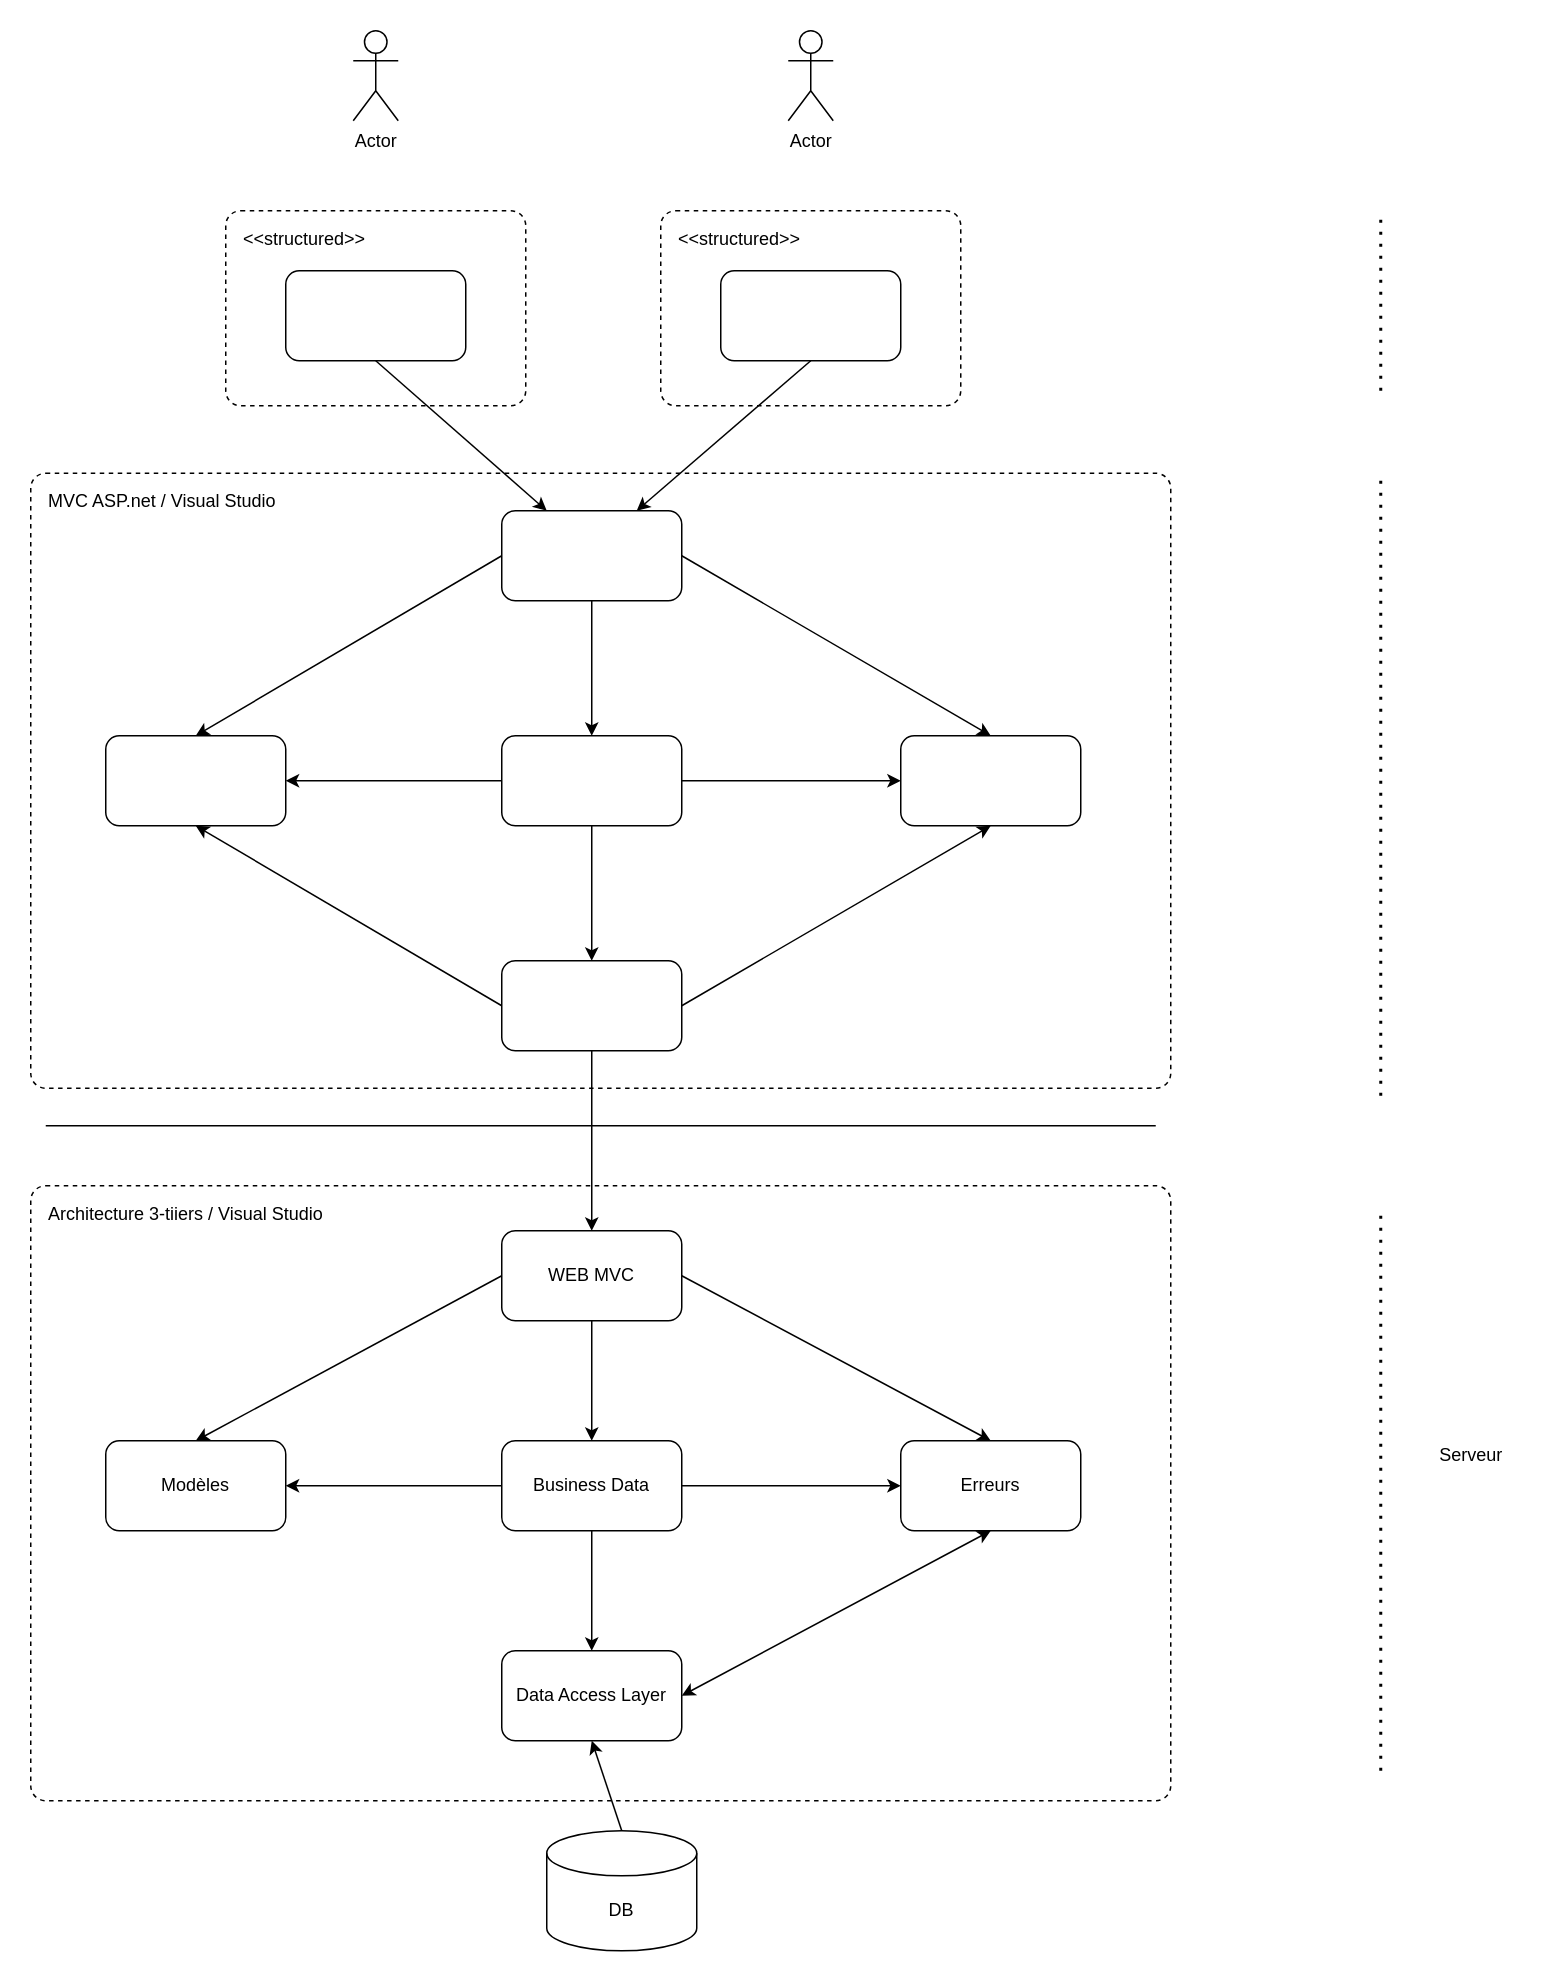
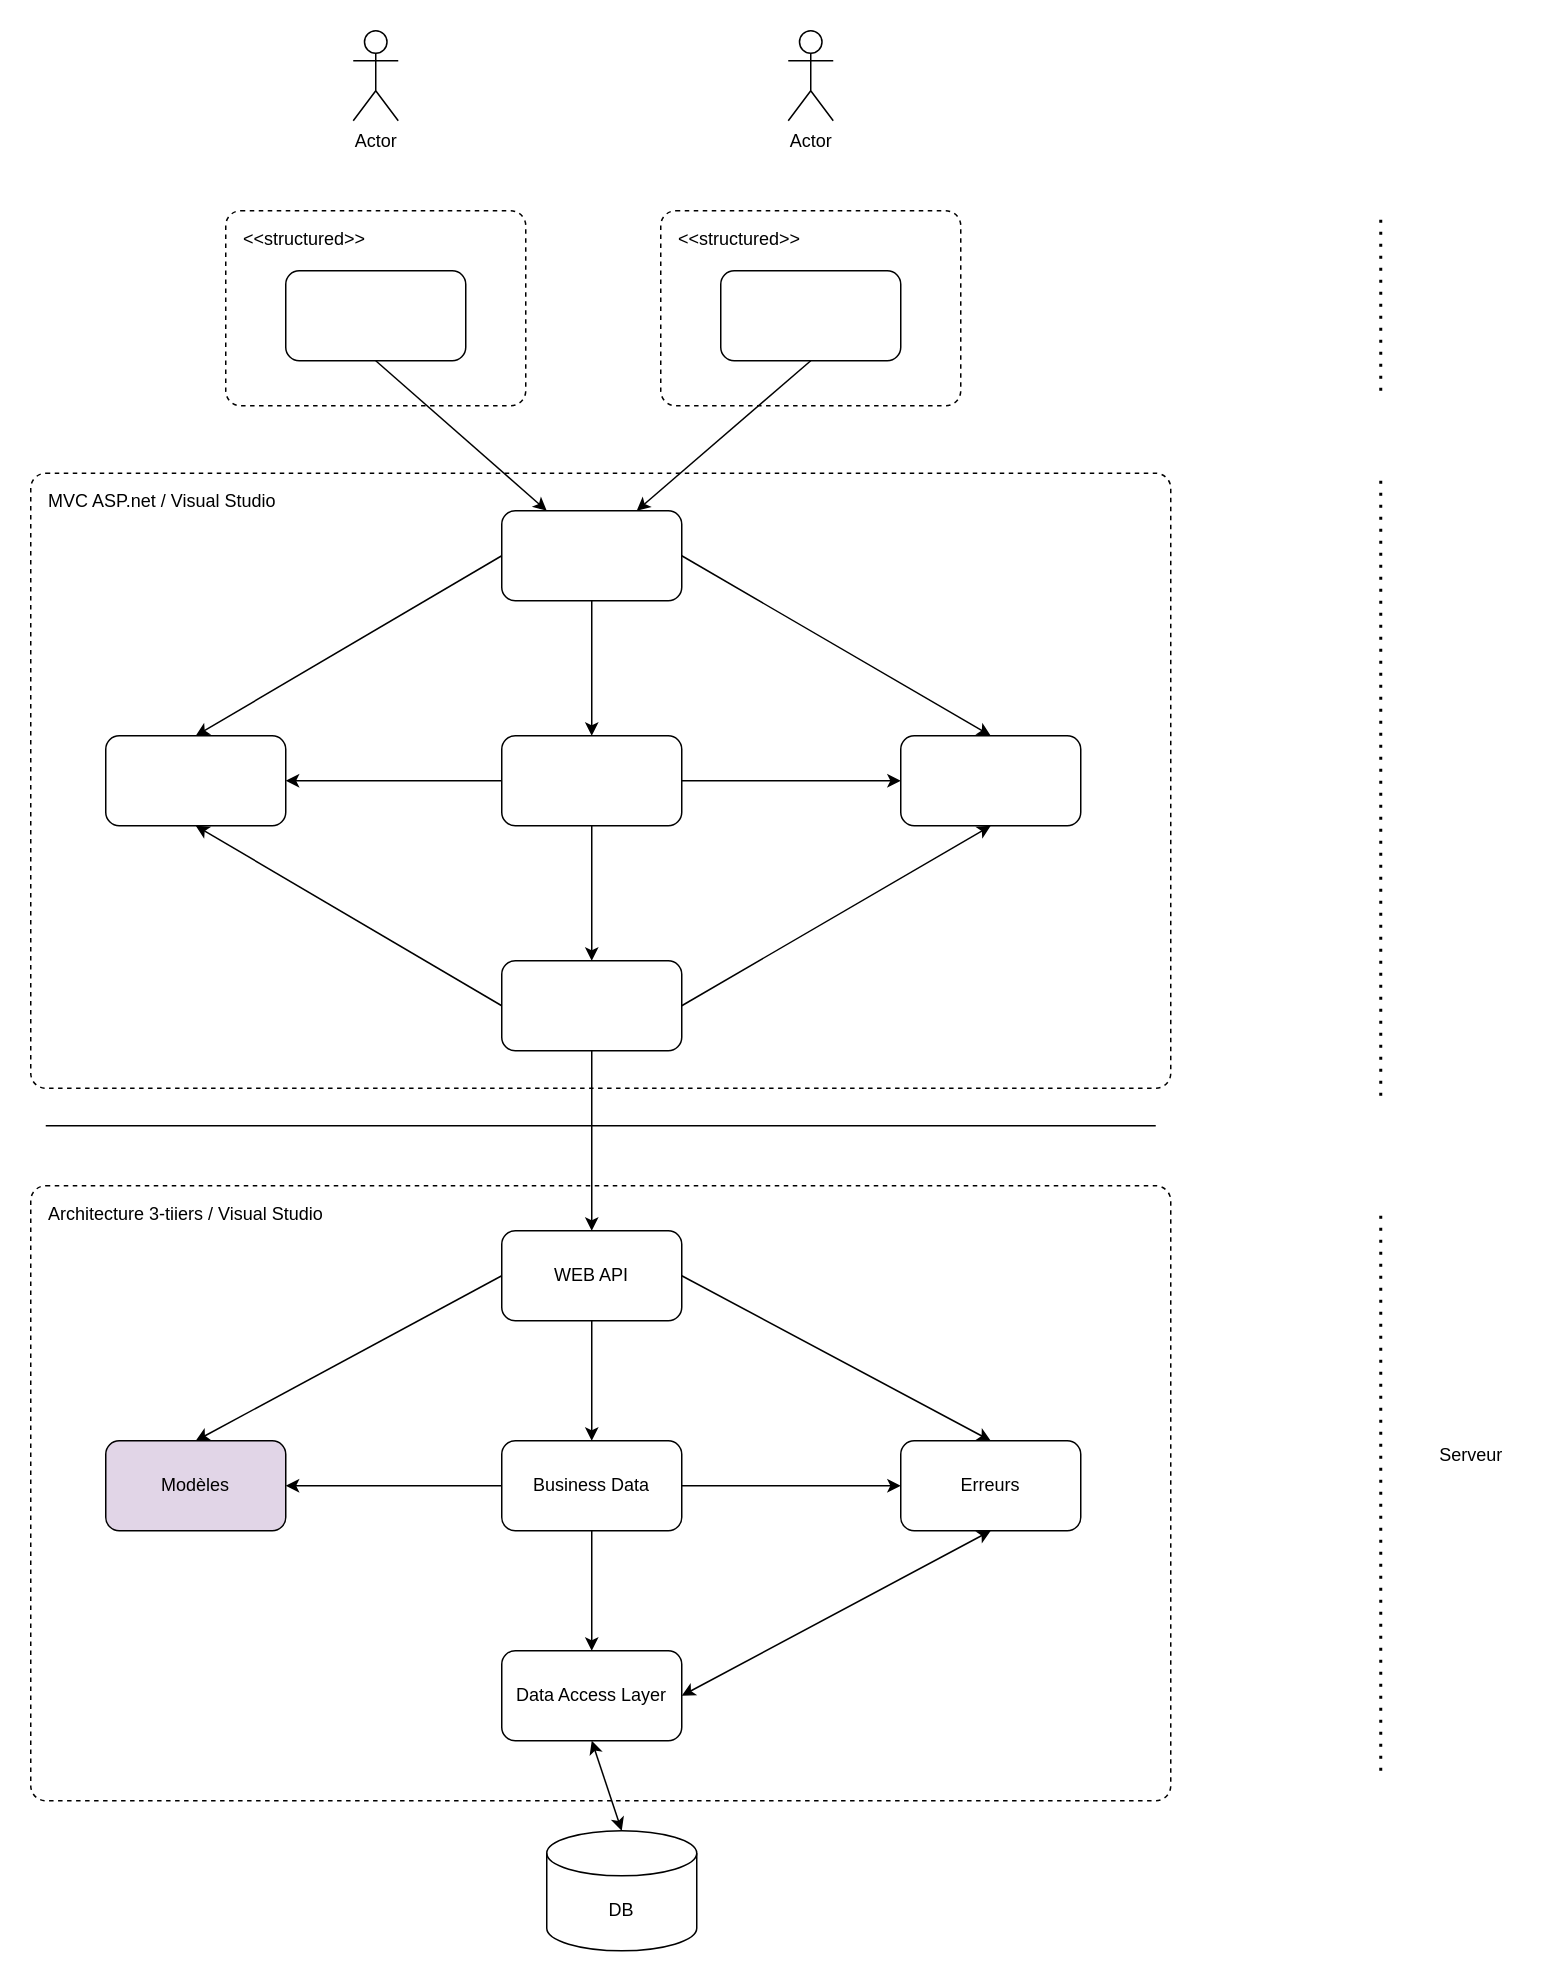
node "WEB MVC": label "WEB MVC" -> "WEB API"
node "Modèles": fillcolor #ffffff -> #e1d5e7
edge "DB" -> "Data Access Layer": arrowhead none -> classic
